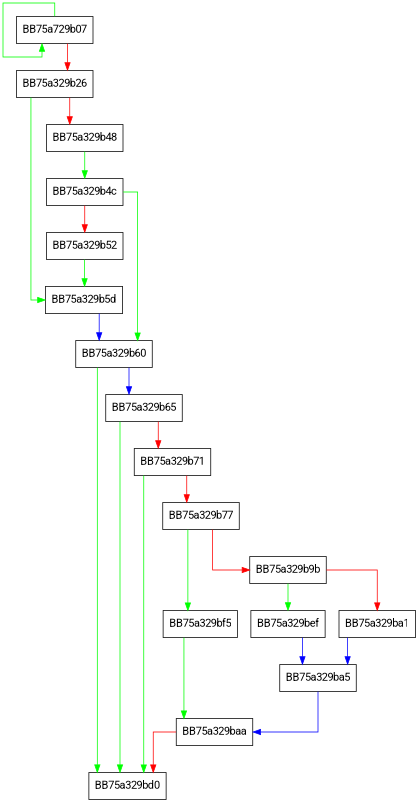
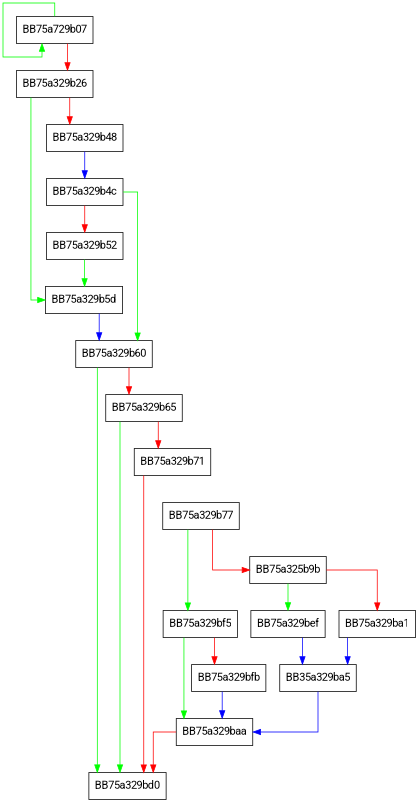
edge "BB75a329b48" -> "BB75a329b4c": color green -> blue
edge "BB75a329b60" -> "BB75a329b65": color blue -> red
edge "BB75a329b71" -> "BB75a329b77": removed
node "BB75a329b9b": label "BB75a329b9b" -> "BB75a325b9b"
edge "BB75a329b71" -> "BB75a329bd0": color green -> red
node "BB75a329bfb": added
node "BB75a329ba5": label "BB75a329ba5" -> "BB35a329ba5"
